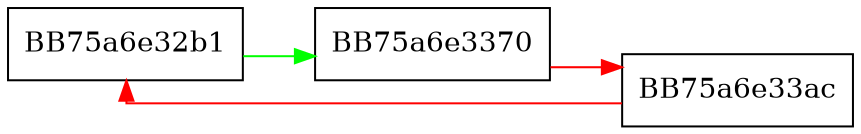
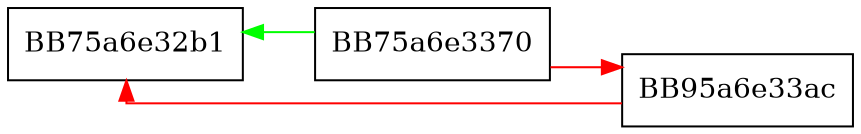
edge "BB75a6e32b1" -> "BB75a6e3370": reversed
node "BB75a6e33ac": label "BB75a6e33ac" -> "BB95a6e33ac"
